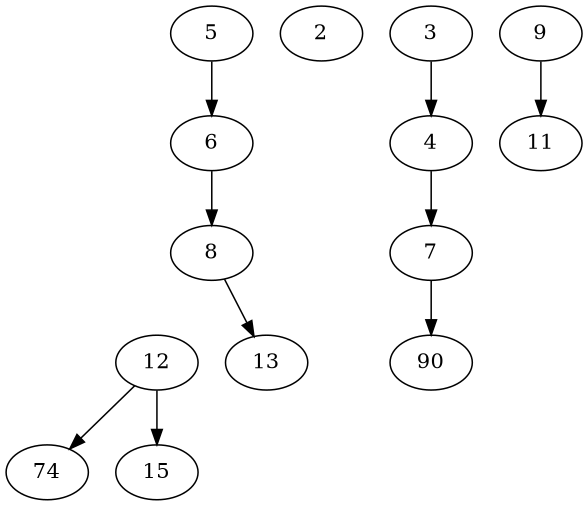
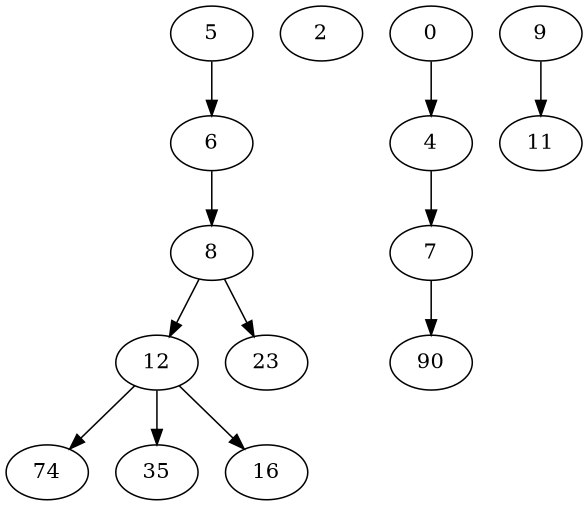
node "3": label "3" -> "0"
edge "8" -> "12": added
node "13": label "13" -> "23"
node "15": label "15" -> "35"
node "16": added
